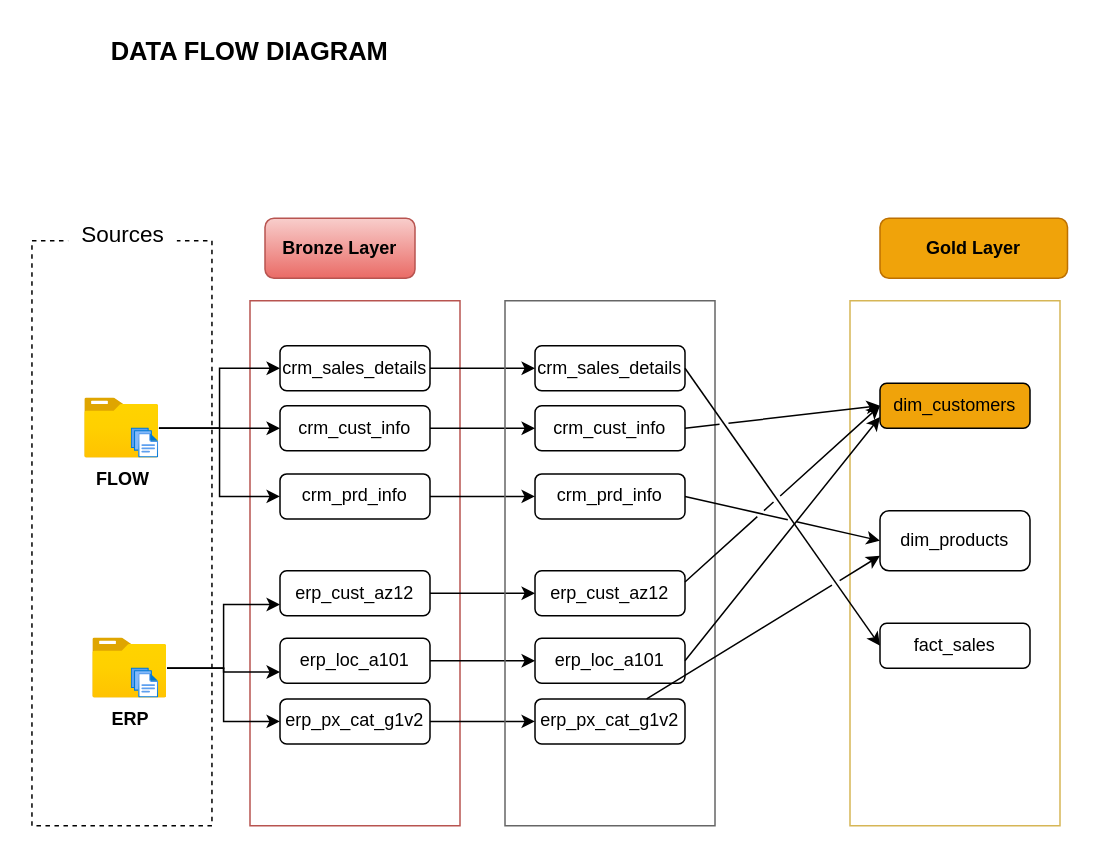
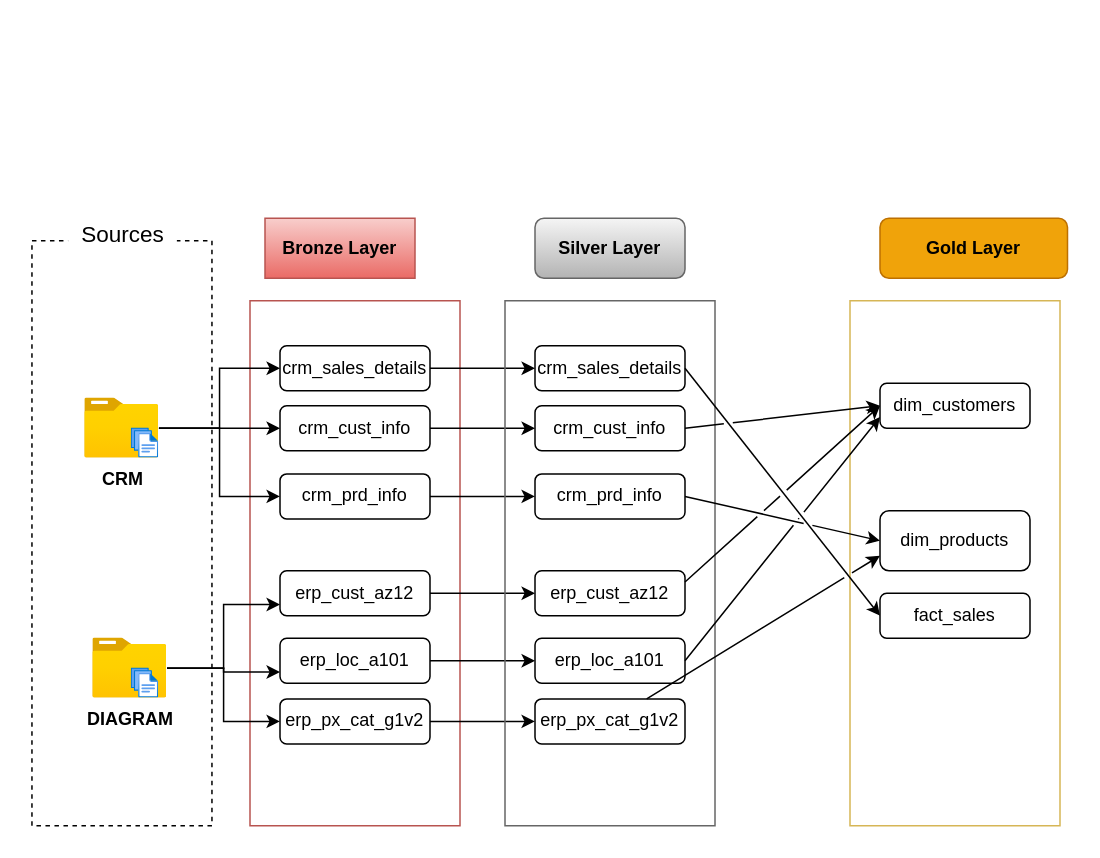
node "DATA FLOW DIAGRAM": removed
node "Bronze Layer": shape rounded rectangle -> rectangle
node "Silver Layer": added
node "dim_customers": fillcolor #f0a30a -> #ffffff
node "FLOW": label "FLOW" -> "CRM"
node "fact_sales": moved (955, 646) -> (955, 616)
node "ERP": label "ERP" -> "DIAGRAM"
